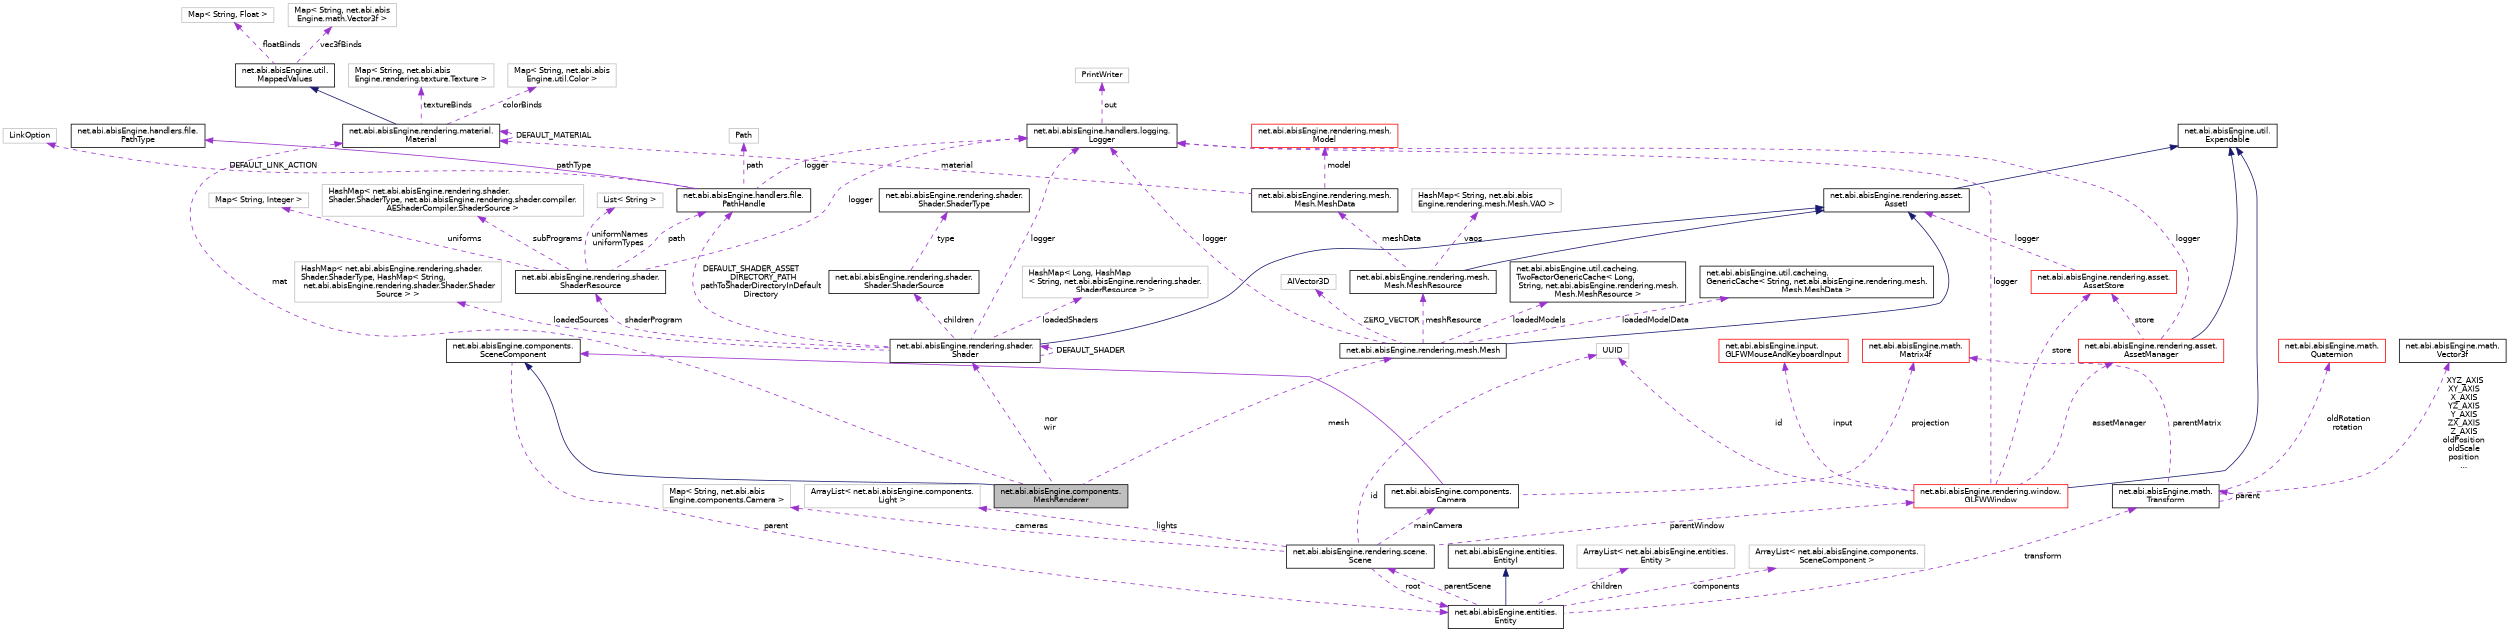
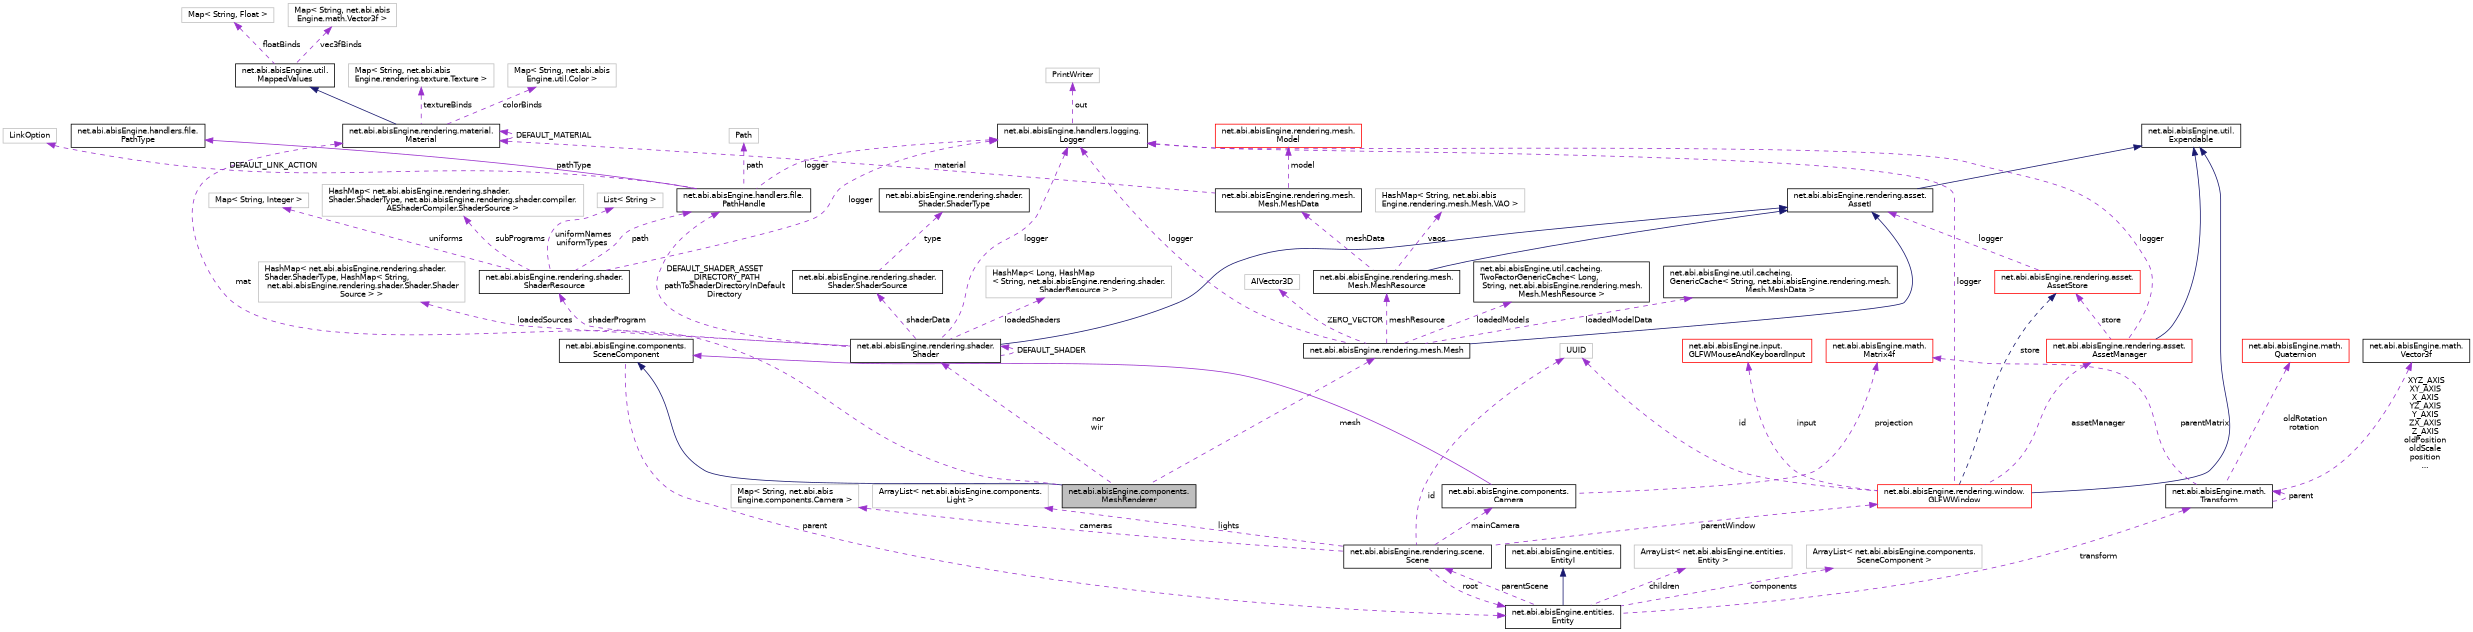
edge "net.abi.abisEngine.rendering.shader. Shader" -> "net.abi.abisEngine.rendering.shader. Shader.ShaderSource": label " children" -> " shaderData"
edge "net.abi.abisEngine.rendering.window. GLFWWindow" -> "net.abi.abisEngine.rendering.asset. AssetStore": color darkorchid3 -> midnightblue
